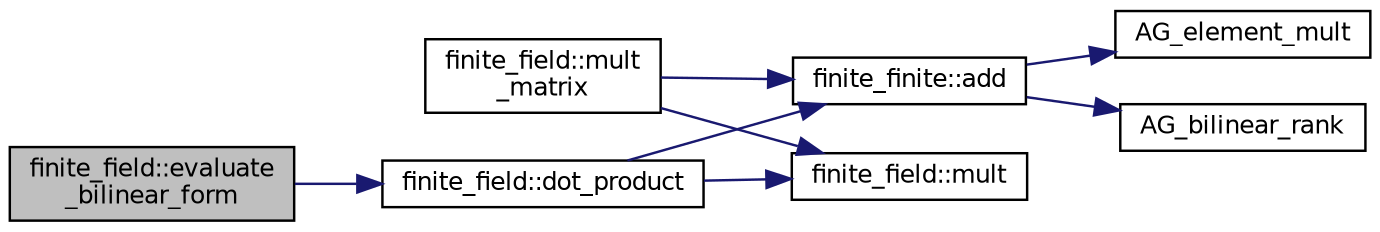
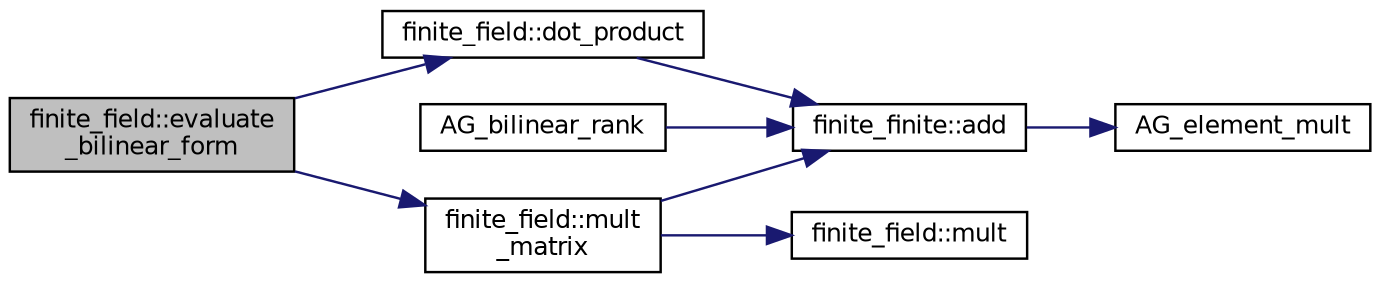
edge "finite_finite::add" -> "AG_bilinear_rank": reversed
edge "finite_field::dot_product" -> "finite_field::mult": removed
edge "finite_field::evaluate _bilinear_form" -> "finite_field::mult _matrix": added
